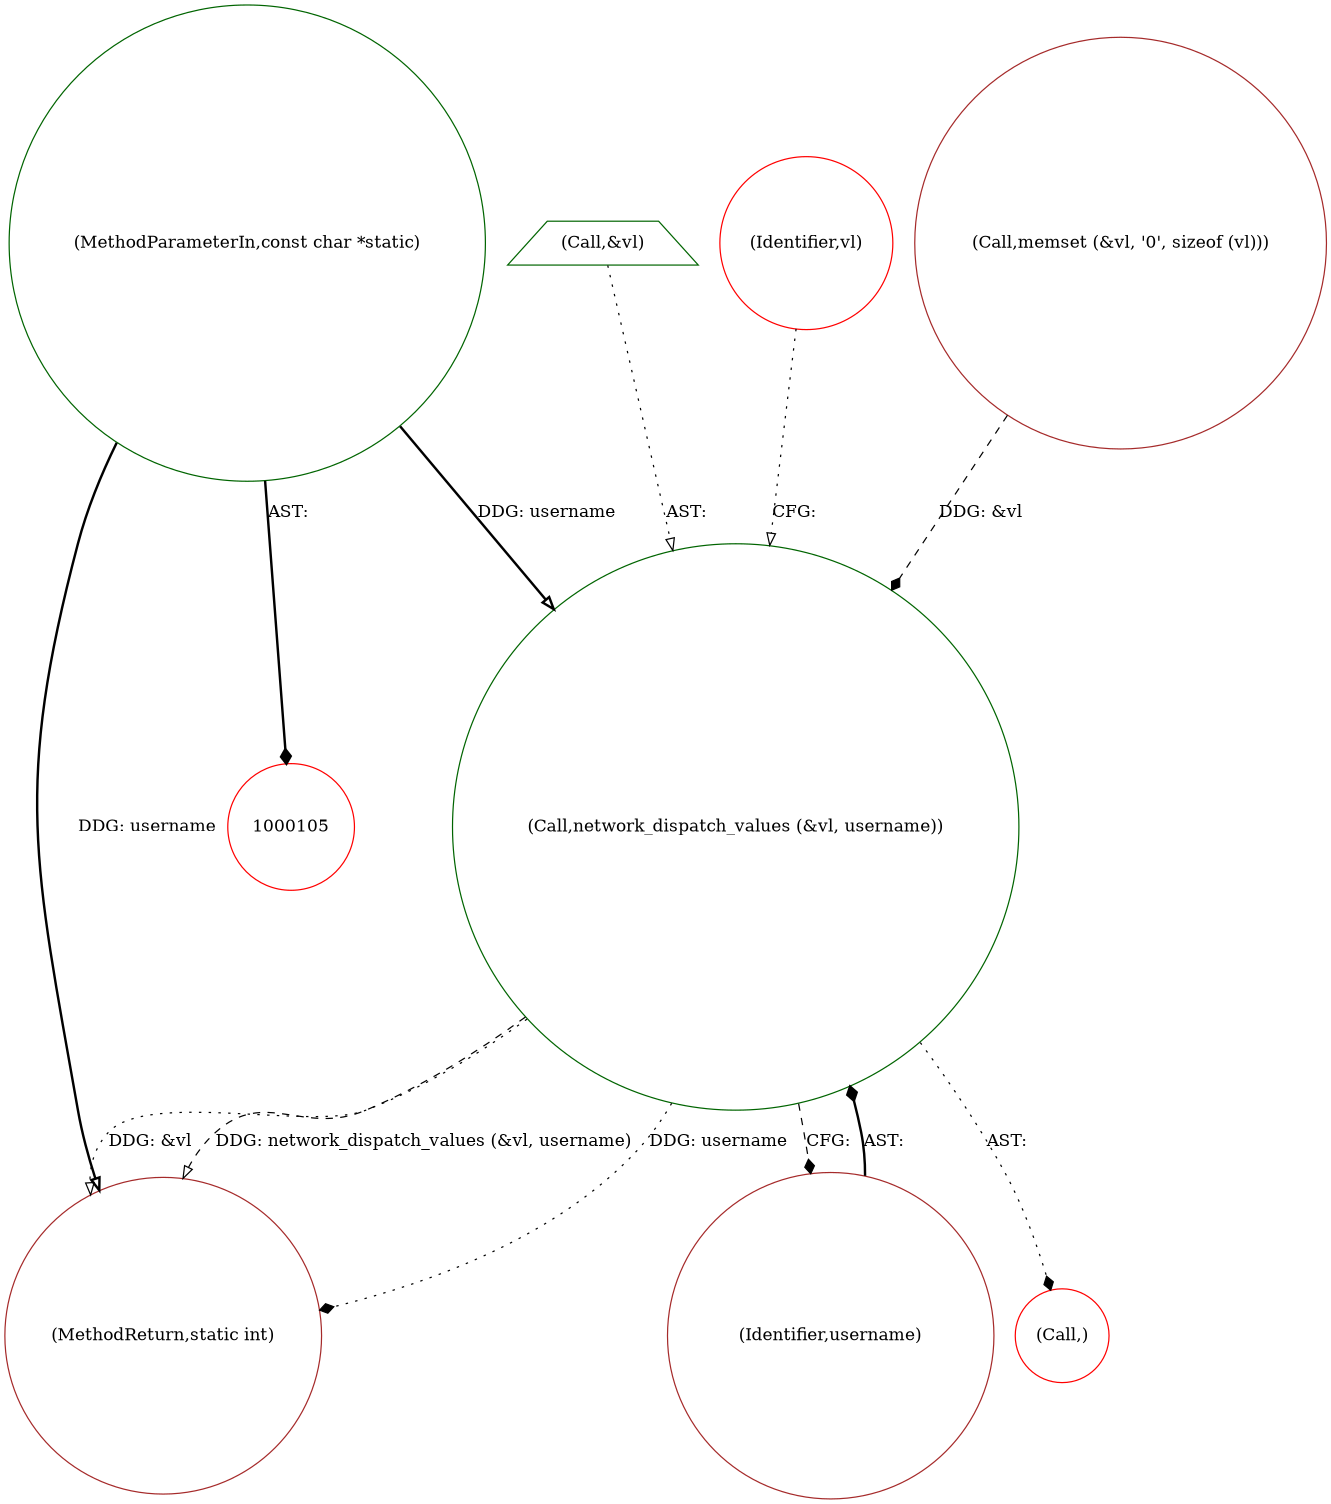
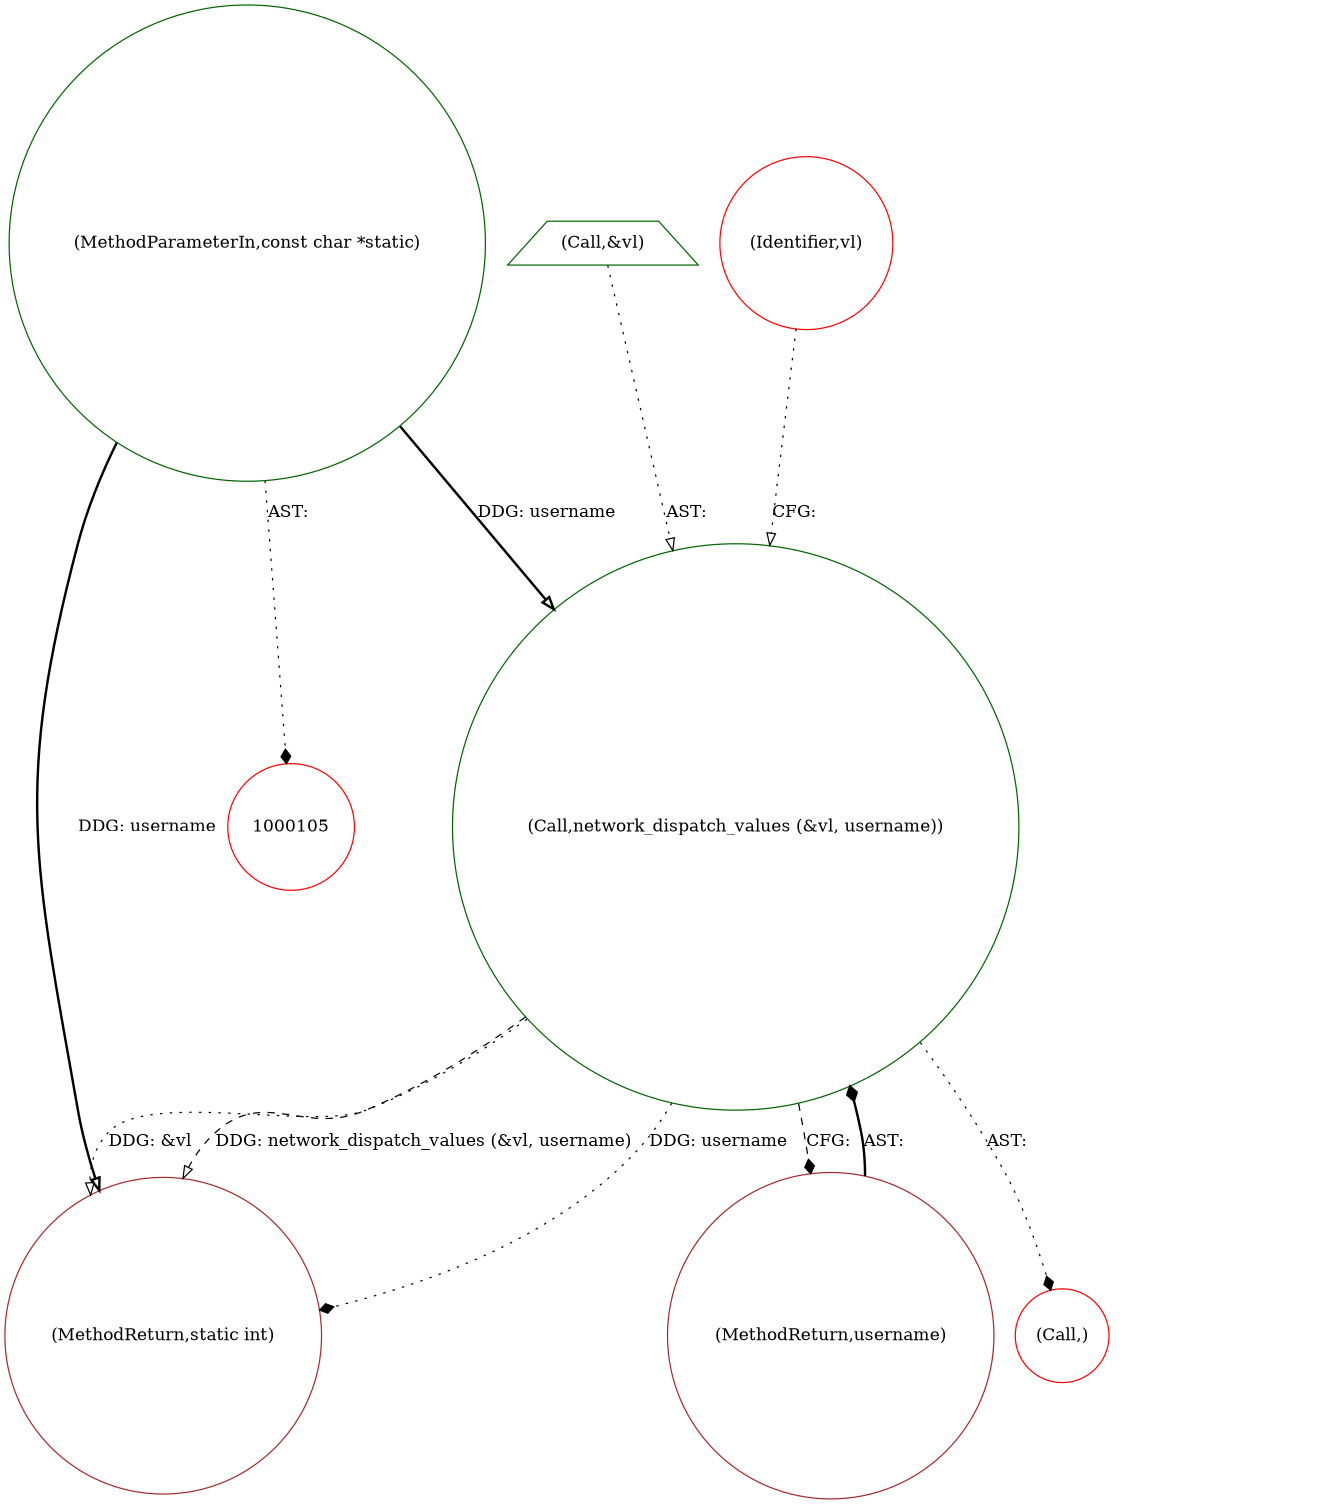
node "(Call,memset (&vl, '0', sizeof (vl)))": removed
edge "(MethodParameterIn,const char *static)" -> "1000105": style bold -> dotted
node "(Identifier,username)": label "(Identifier,username)" -> "(MethodReturn,username)"
